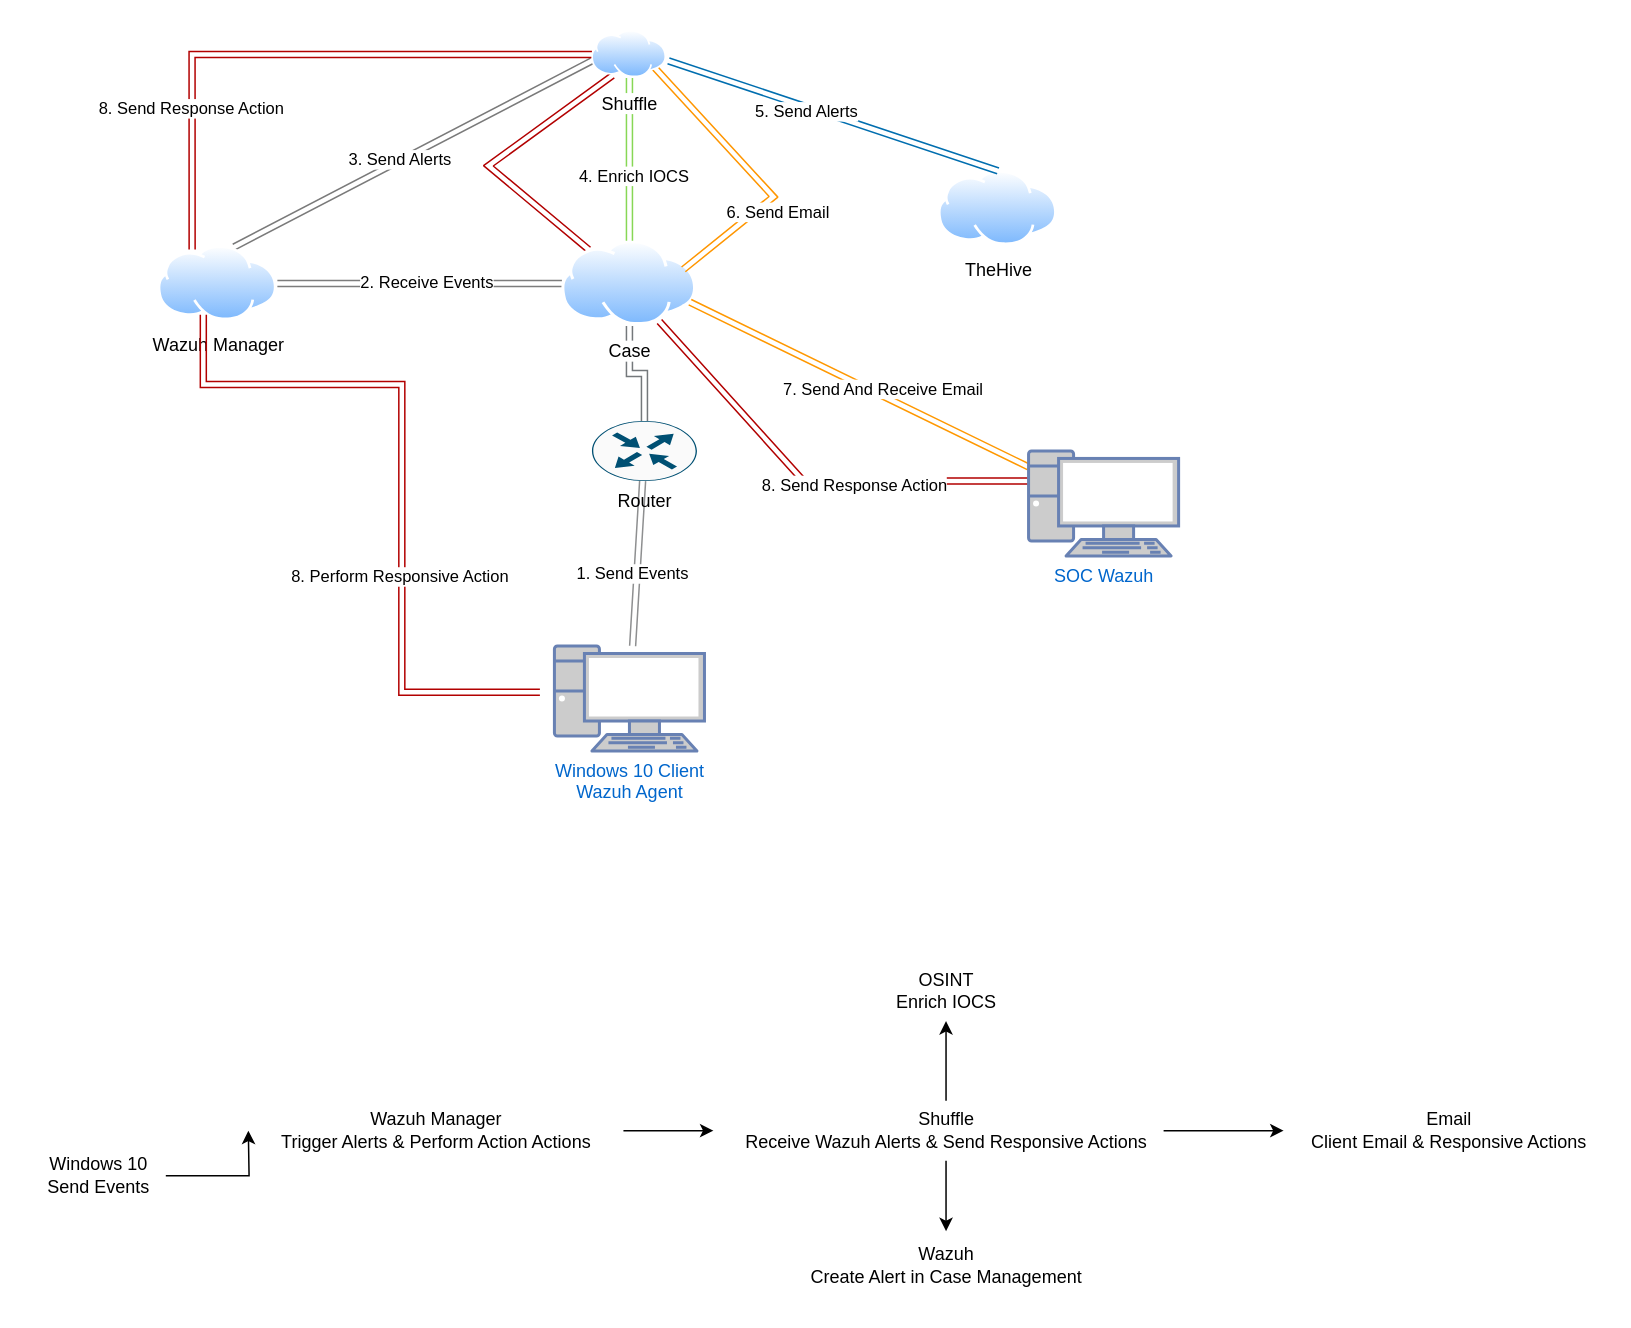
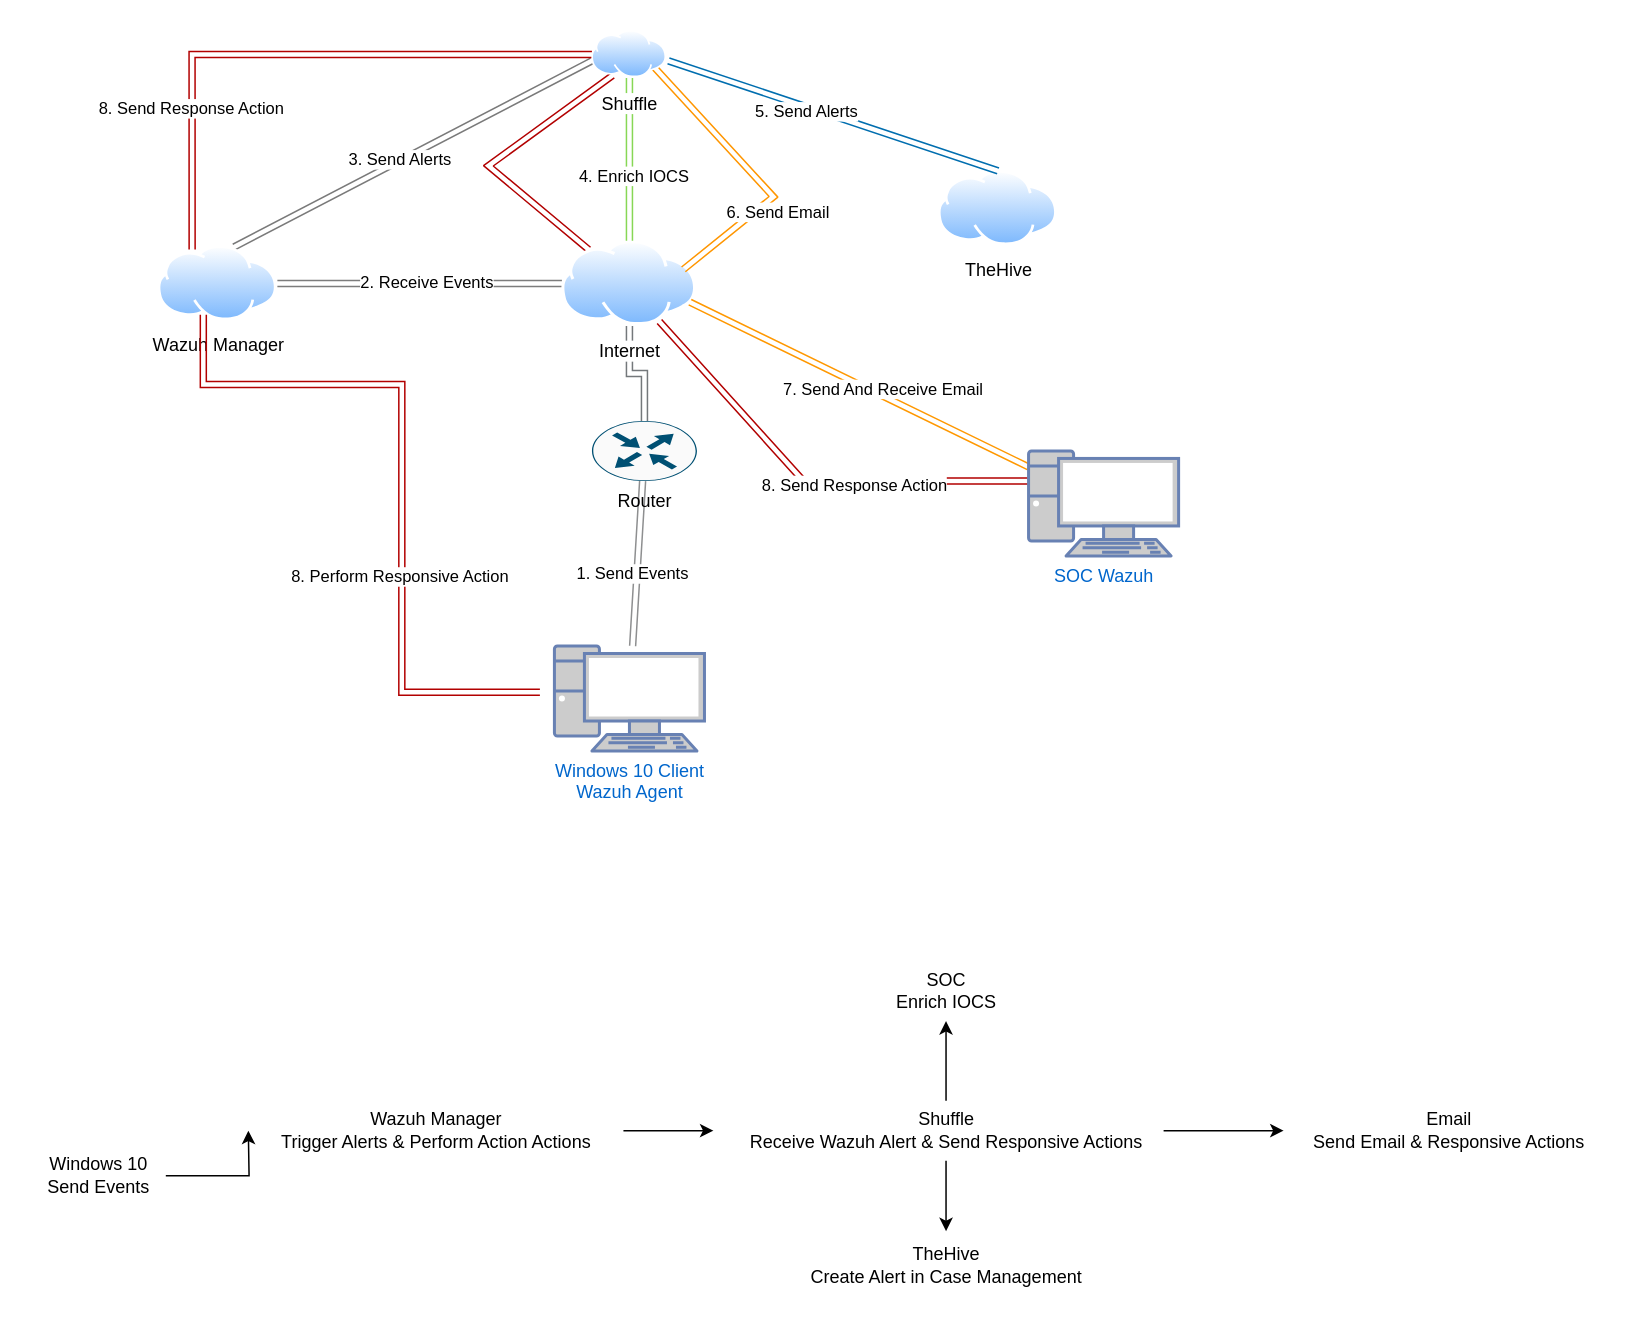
node "Case": label "Case" -> "Internet"
node "OSINT Enrich IOCS": label "OSINT Enrich IOCS" -> "SOC Enrich IOCS"
node "Shuffle Receive Wazuh Alerts & Send Responsive Actions": label "Shuffle Receive Wazuh Alerts & Send Responsive Actions" -> "Shuffle Receive Wazuh Alert & Send Responsive Actions"
node "Email Client Email & Responsive Actions": label "Email Client Email & Responsive Actions" -> "Email Send Email & Responsive Actions"
node "Wazuh Create Alert in Case Management": label "Wazuh Create Alert in Case Management" -> "TheHive Create Alert in Case Management"
